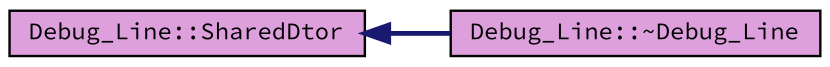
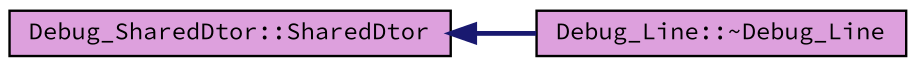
node "Debug_Line::SharedDtor": label "Debug_Line::SharedDtor" -> "Debug_SharedDtor::SharedDtor"
